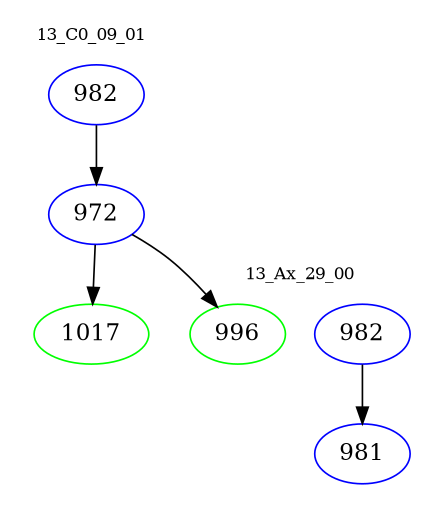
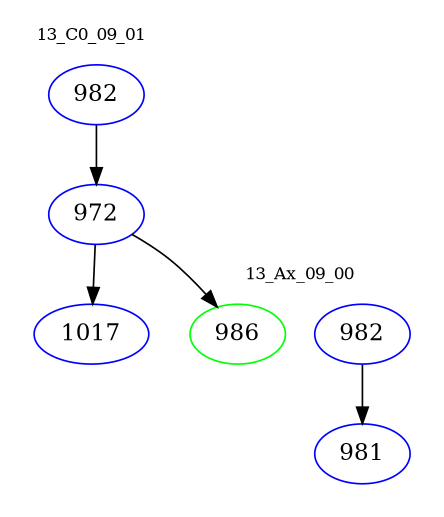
cluster "13_Ax_29_00": label "13_Ax_29_00" -> "13_Ax_09_00"
node "1017": color green -> blue
node "996": label "996" -> "986"
